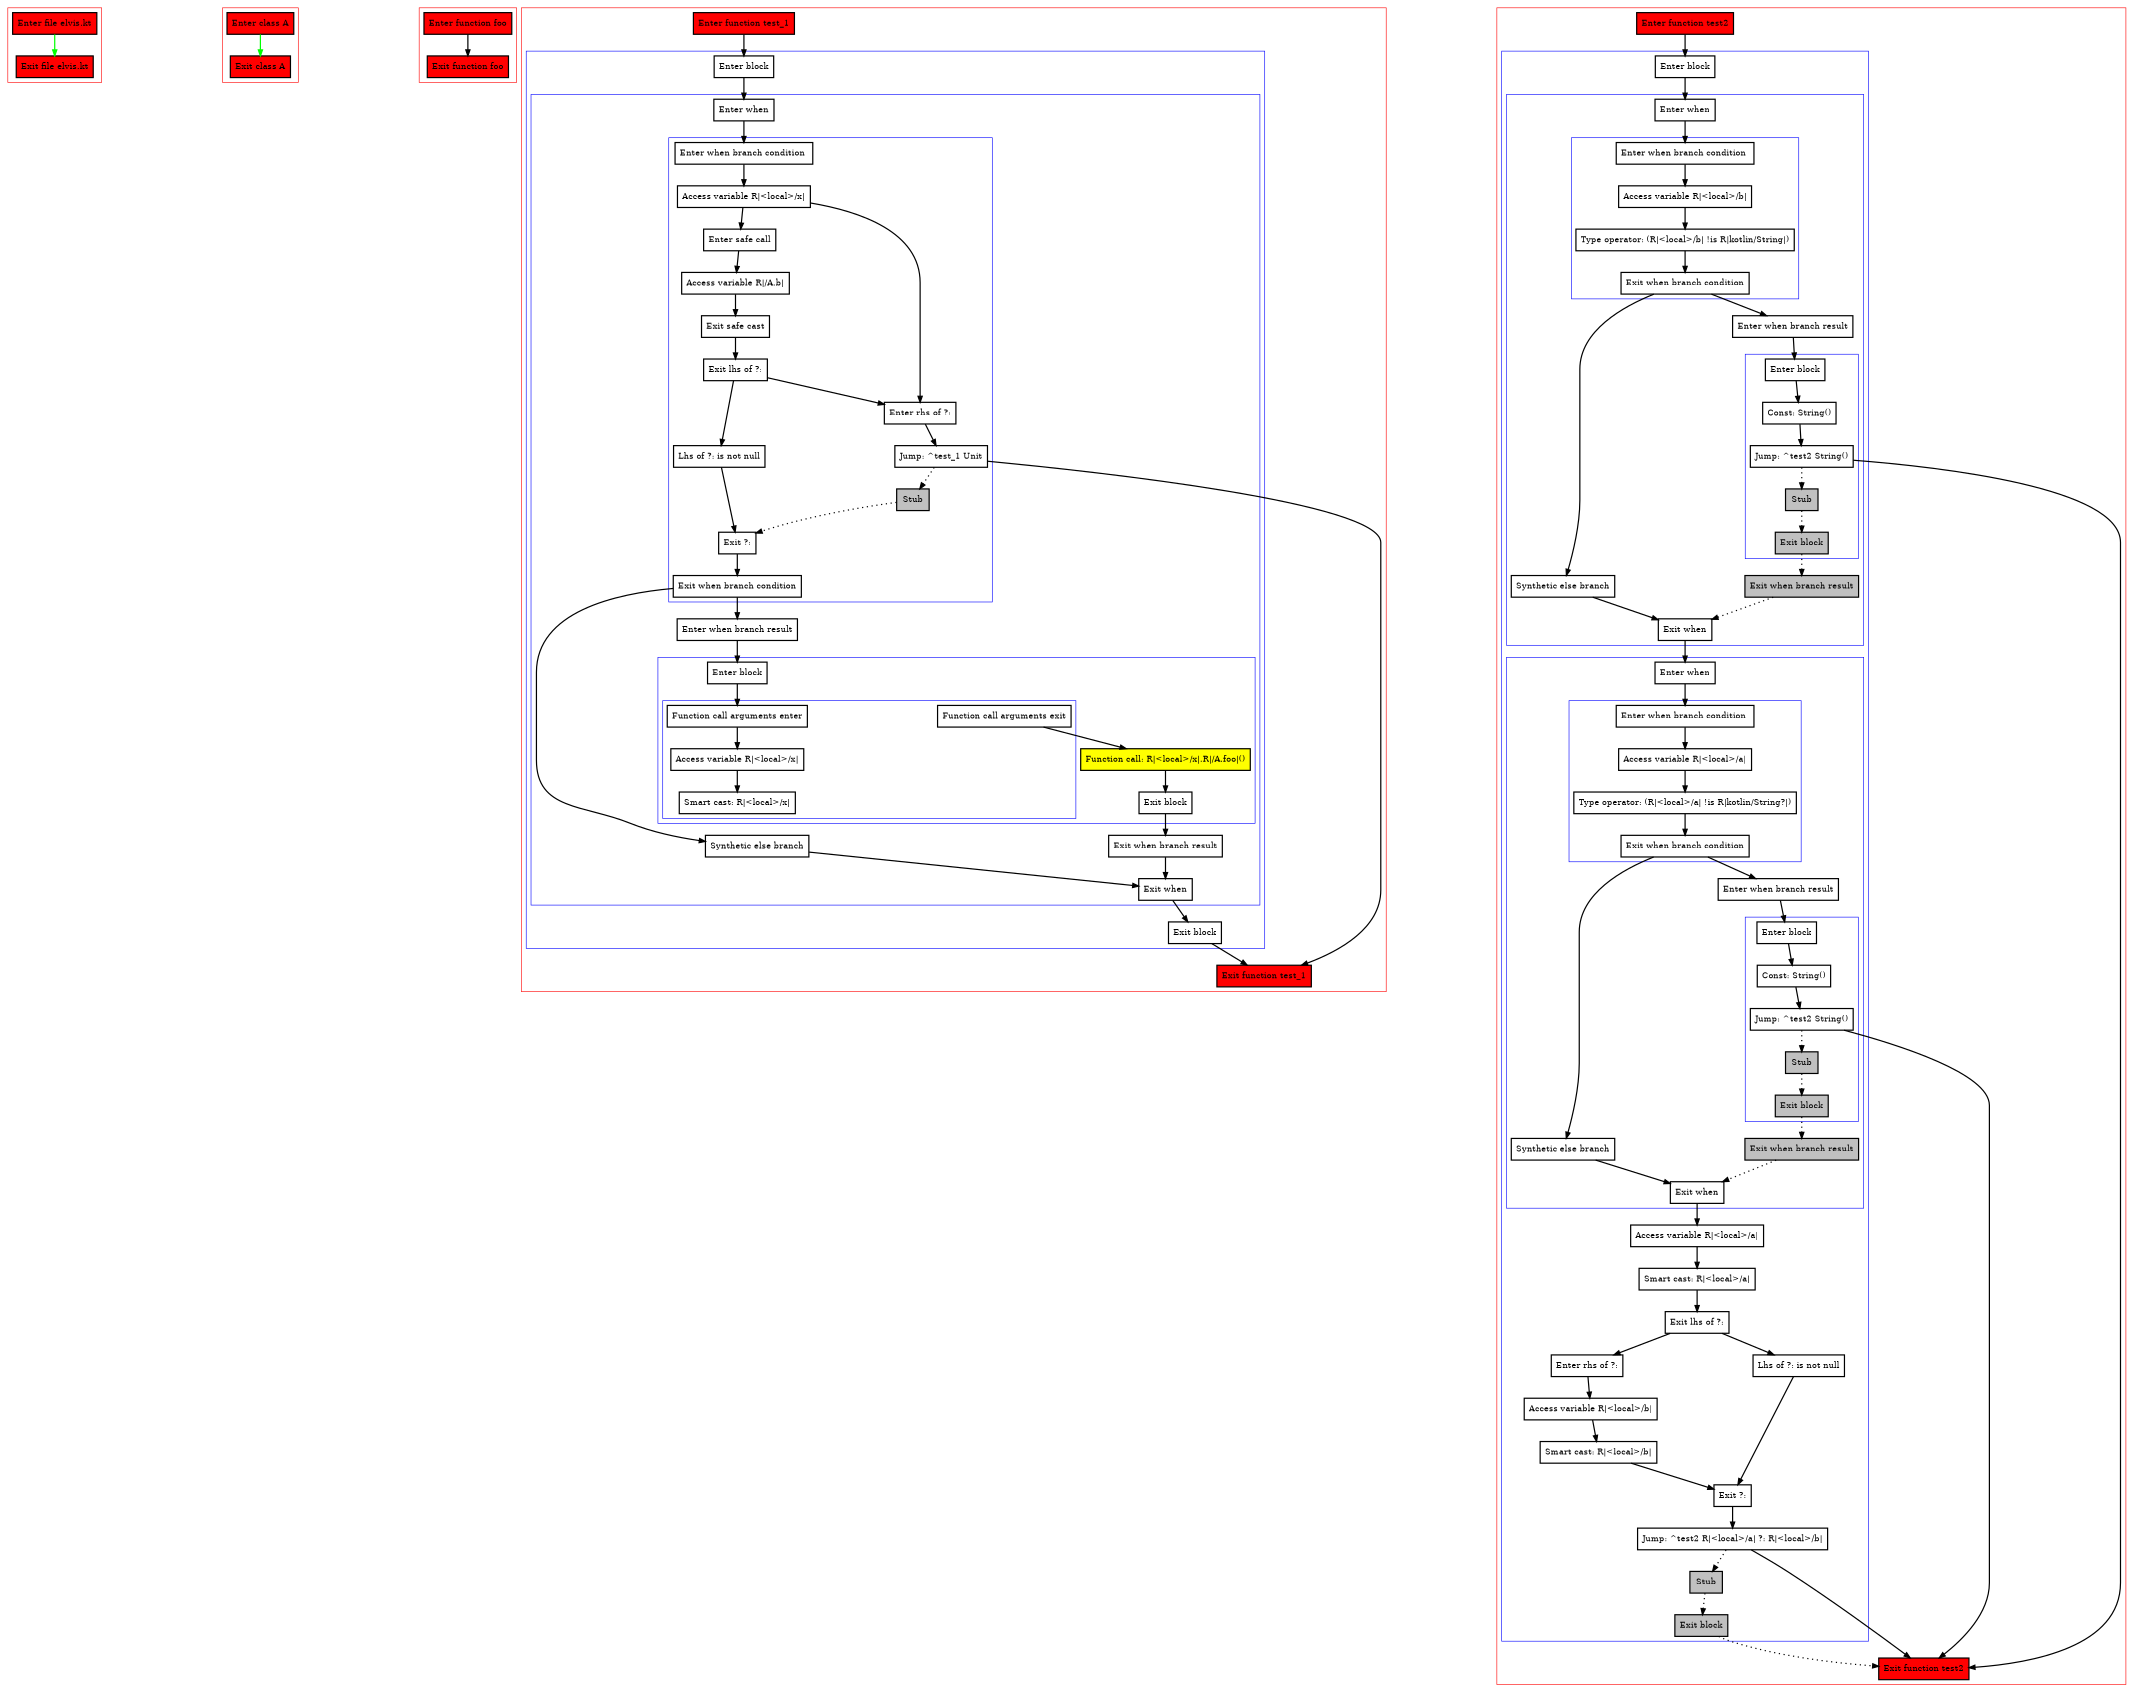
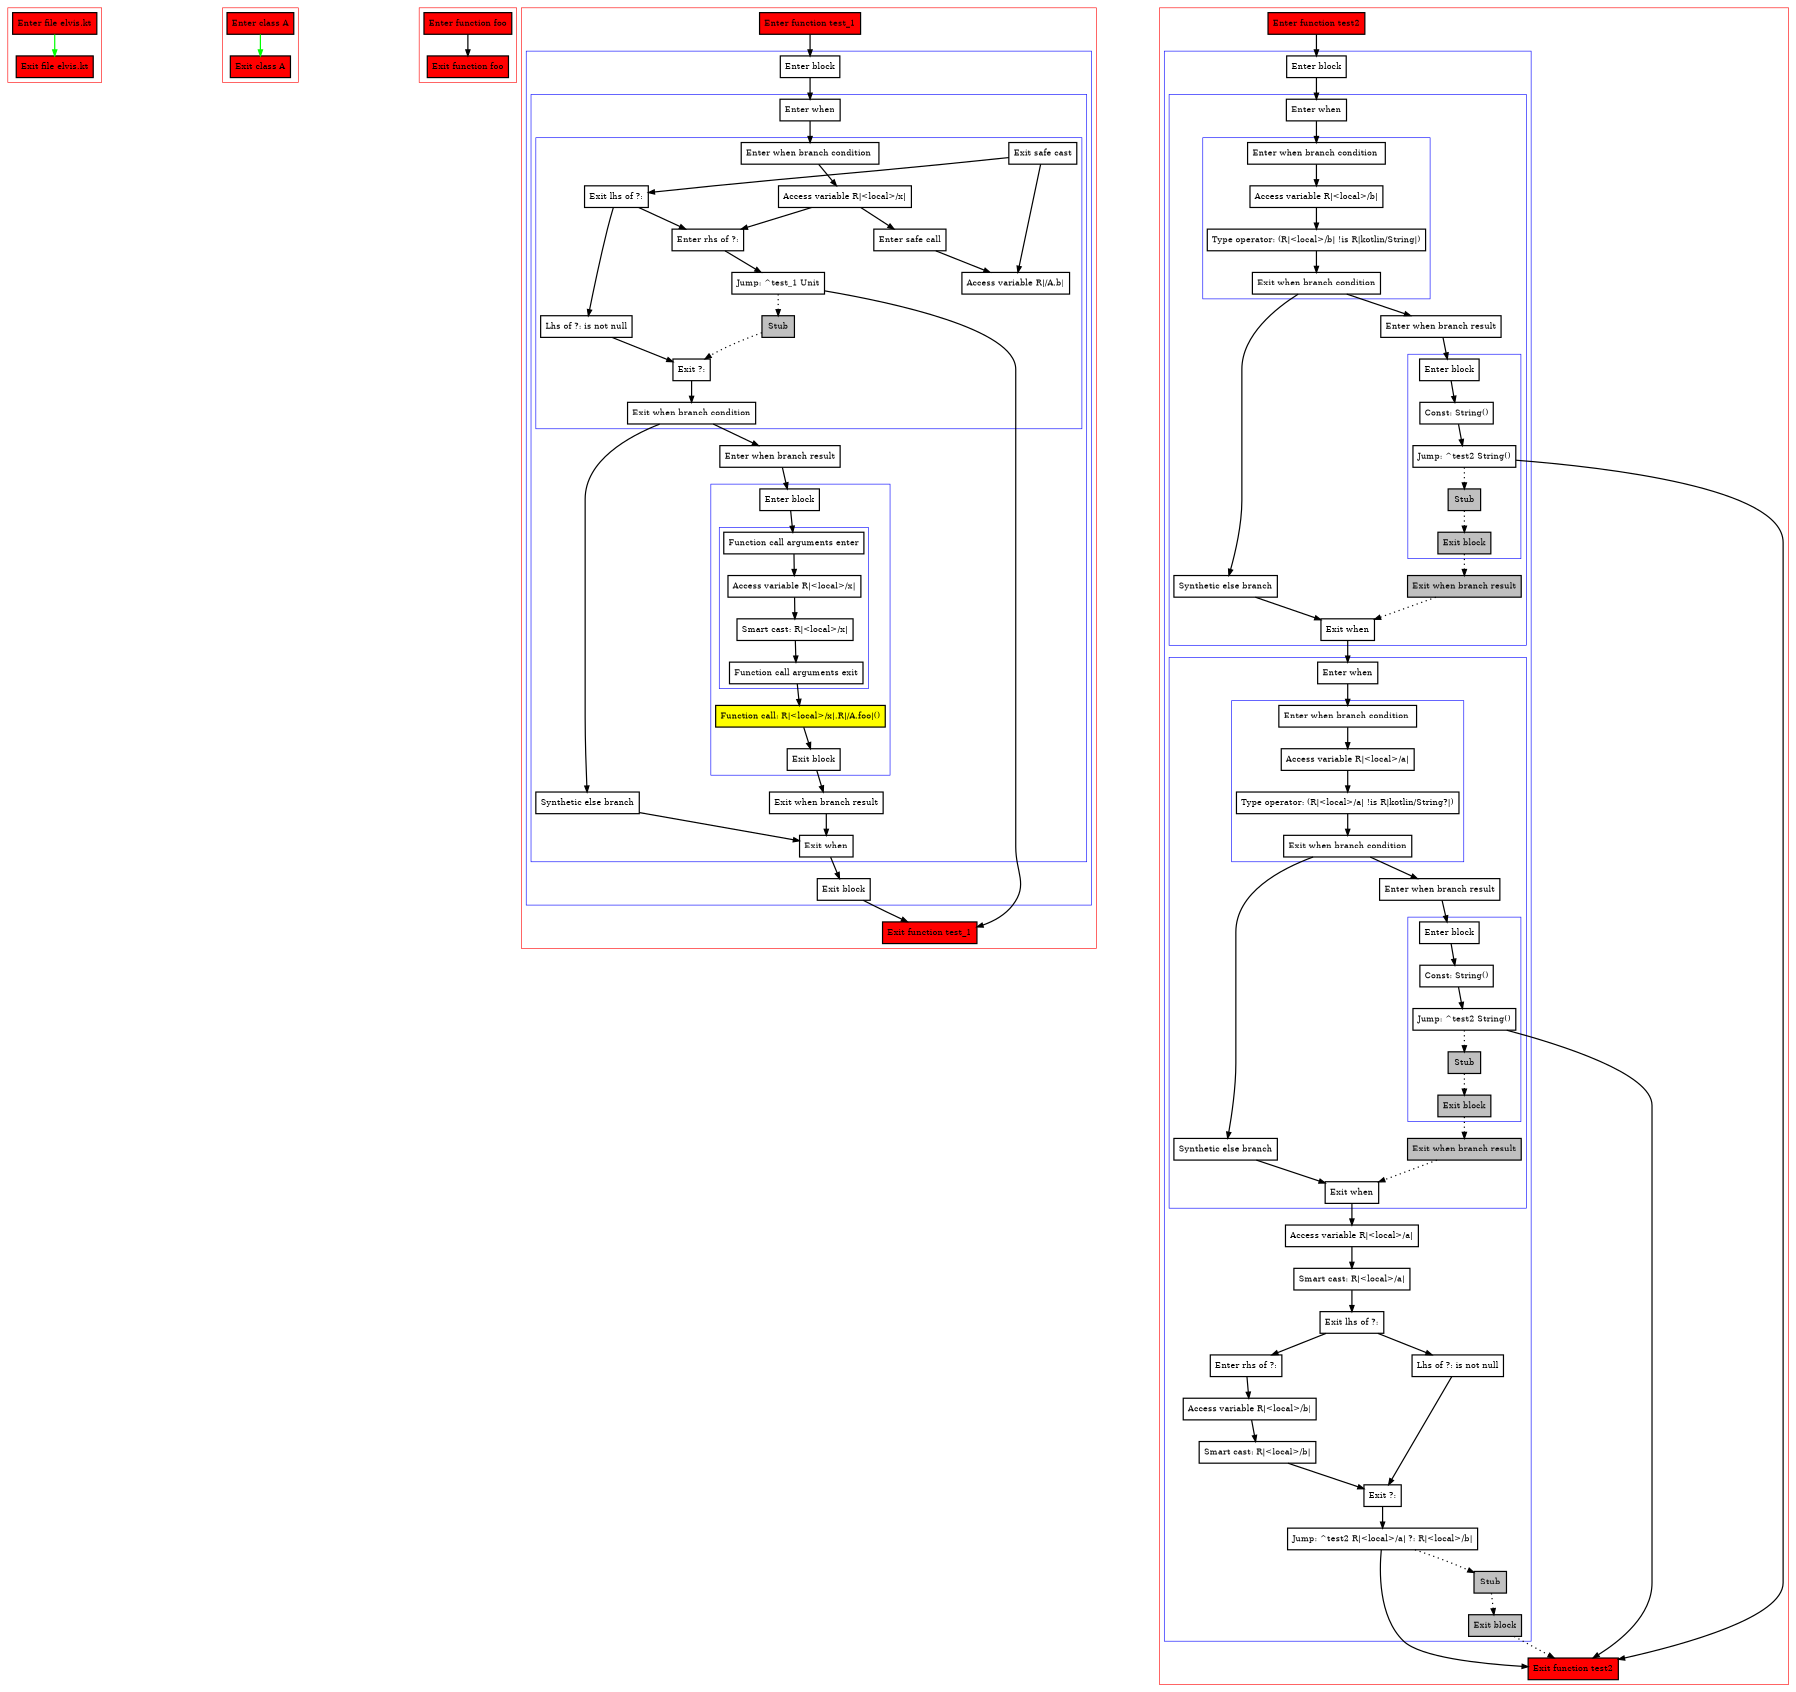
edge "Access variable R|/A.b|" -> "Exit safe cast": reversed
edge "Smart cast: R|<local>/x|" -> "Function call arguments exit": added
